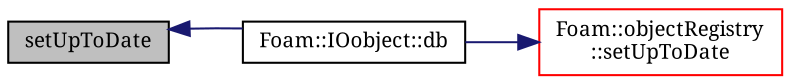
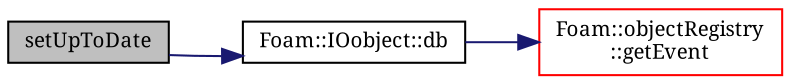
edge "Foam::IOobject::db" -> "setUpToDate": reversed
node "Foam::objectRegistry ::setUpToDate": label "Foam::objectRegistry ::setUpToDate" -> "Foam::objectRegistry ::getEvent"
